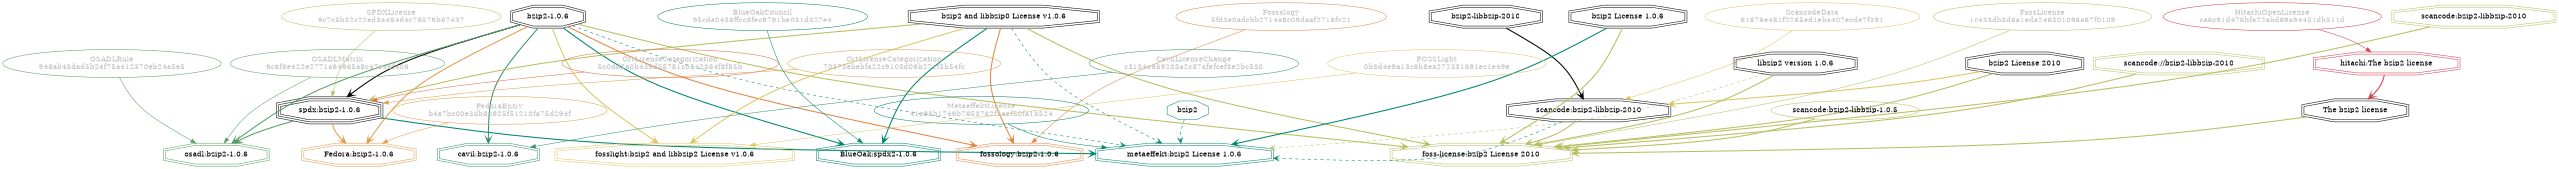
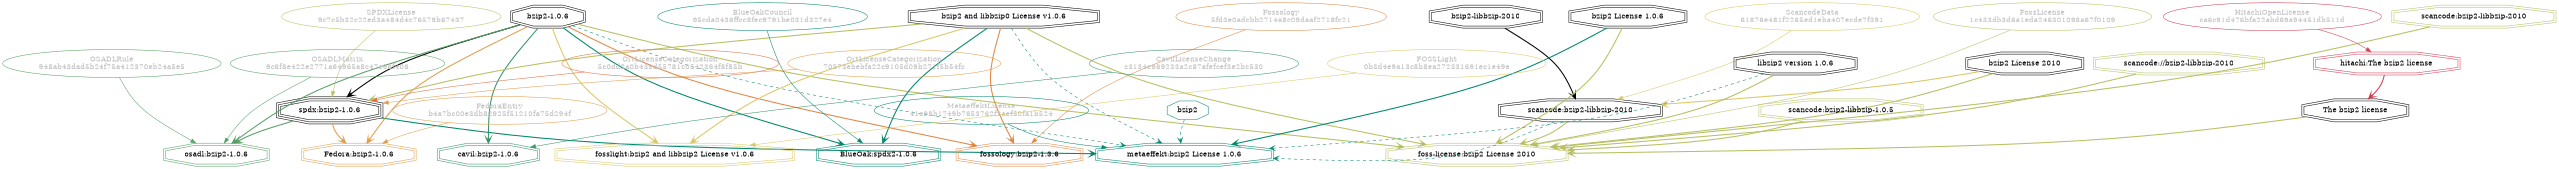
node "scancode:bzip2-libbzip-1.0.5": shape ellipse -> doubleoctagon
edge "libzip2 version 1.0.6" -> "metaeffekt:bzip2 License 1.0.6": color #b8bf62 -> #00876c
node "fossology:bzip2-1.0.6": label "fossology:bzip2-1.0.6" -> "fossology:bzip2-1.3.6"
